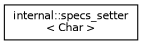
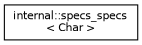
node "internal::specs_setter < Char >": label "internal::specs_setter < Char >" -> "internal::specs_specs < Char >"
